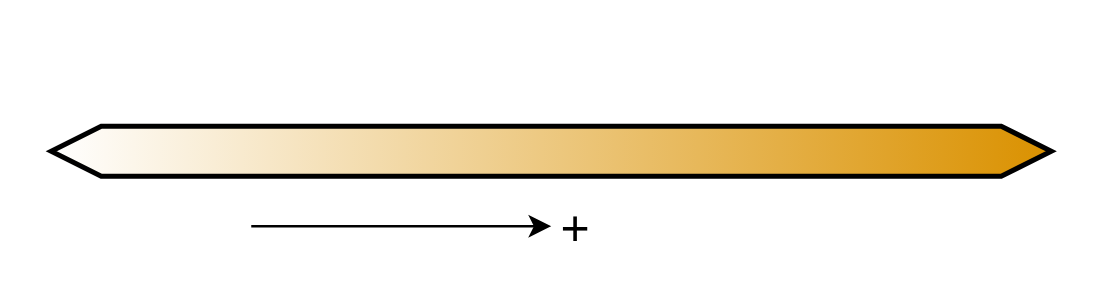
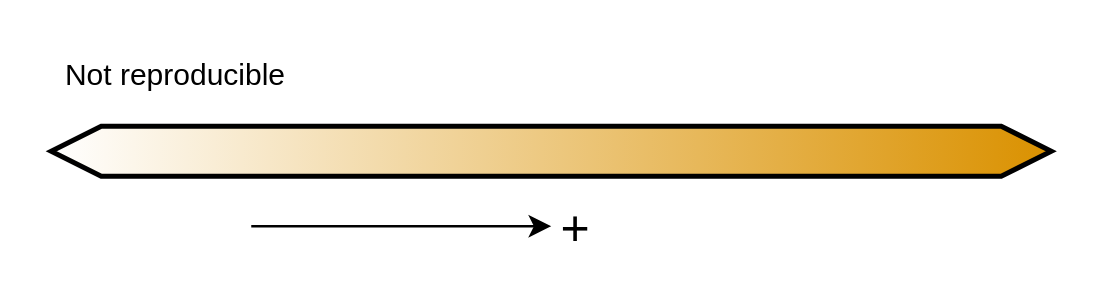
node "Not reproducible": added
